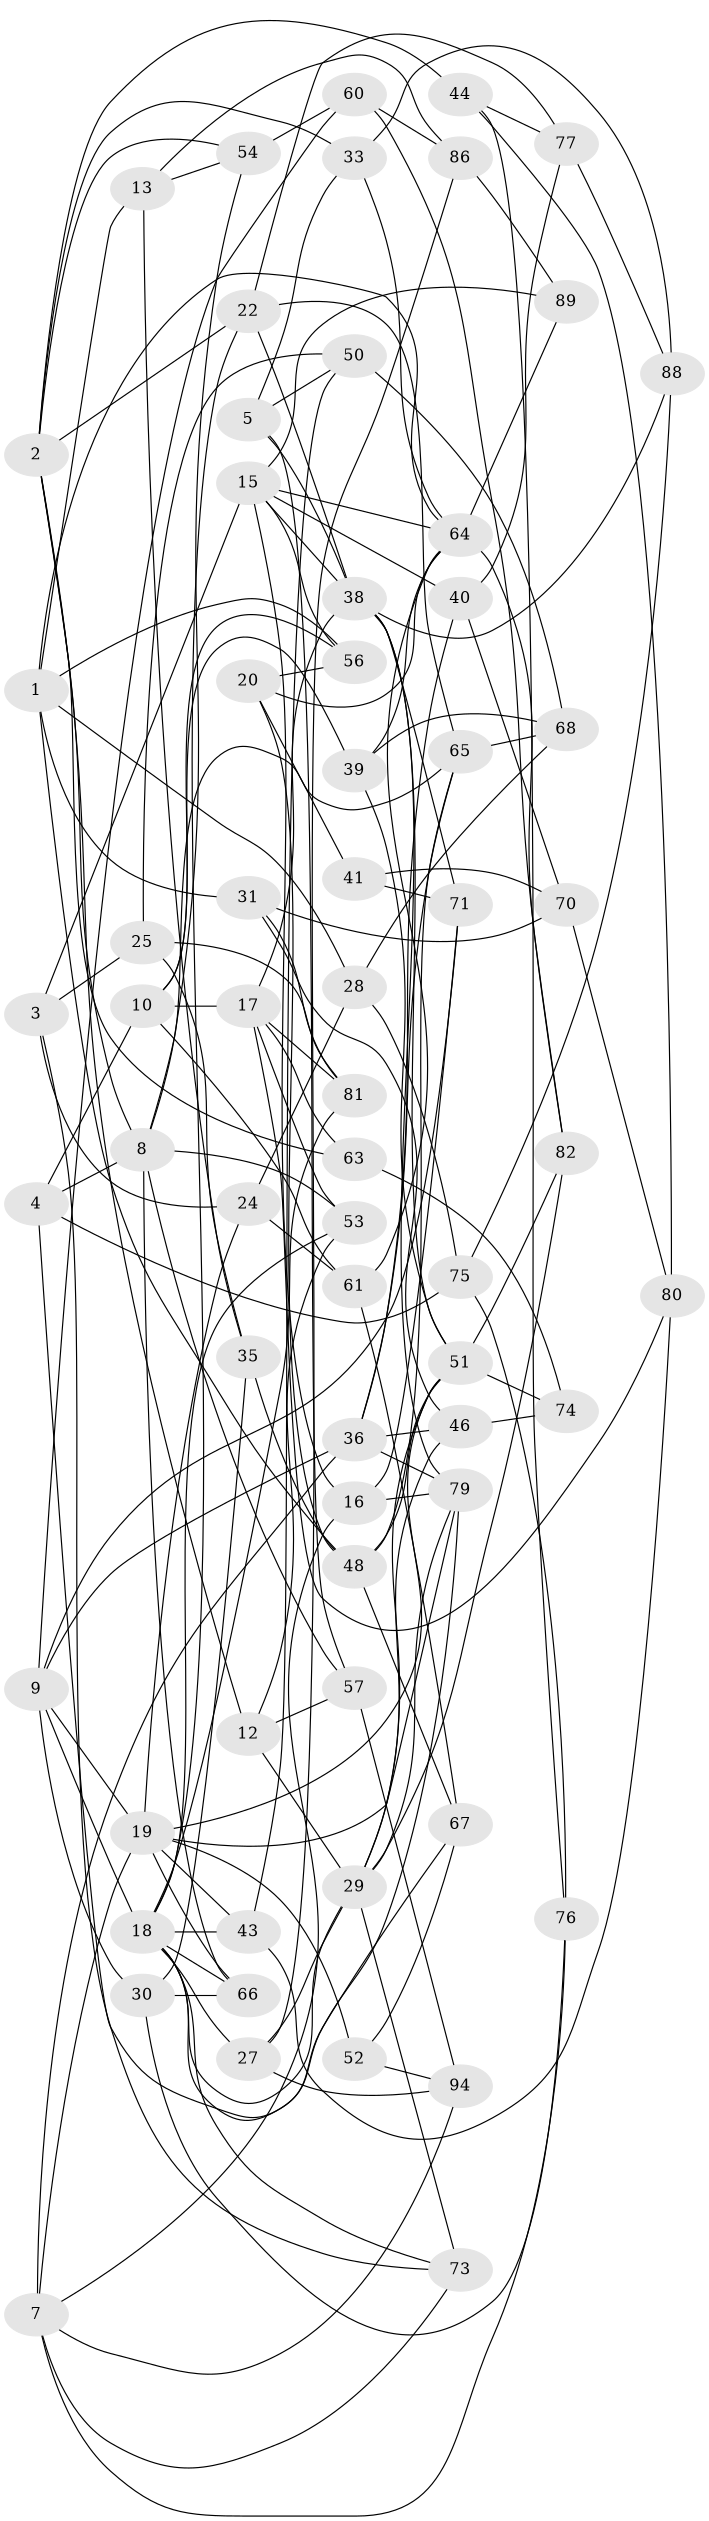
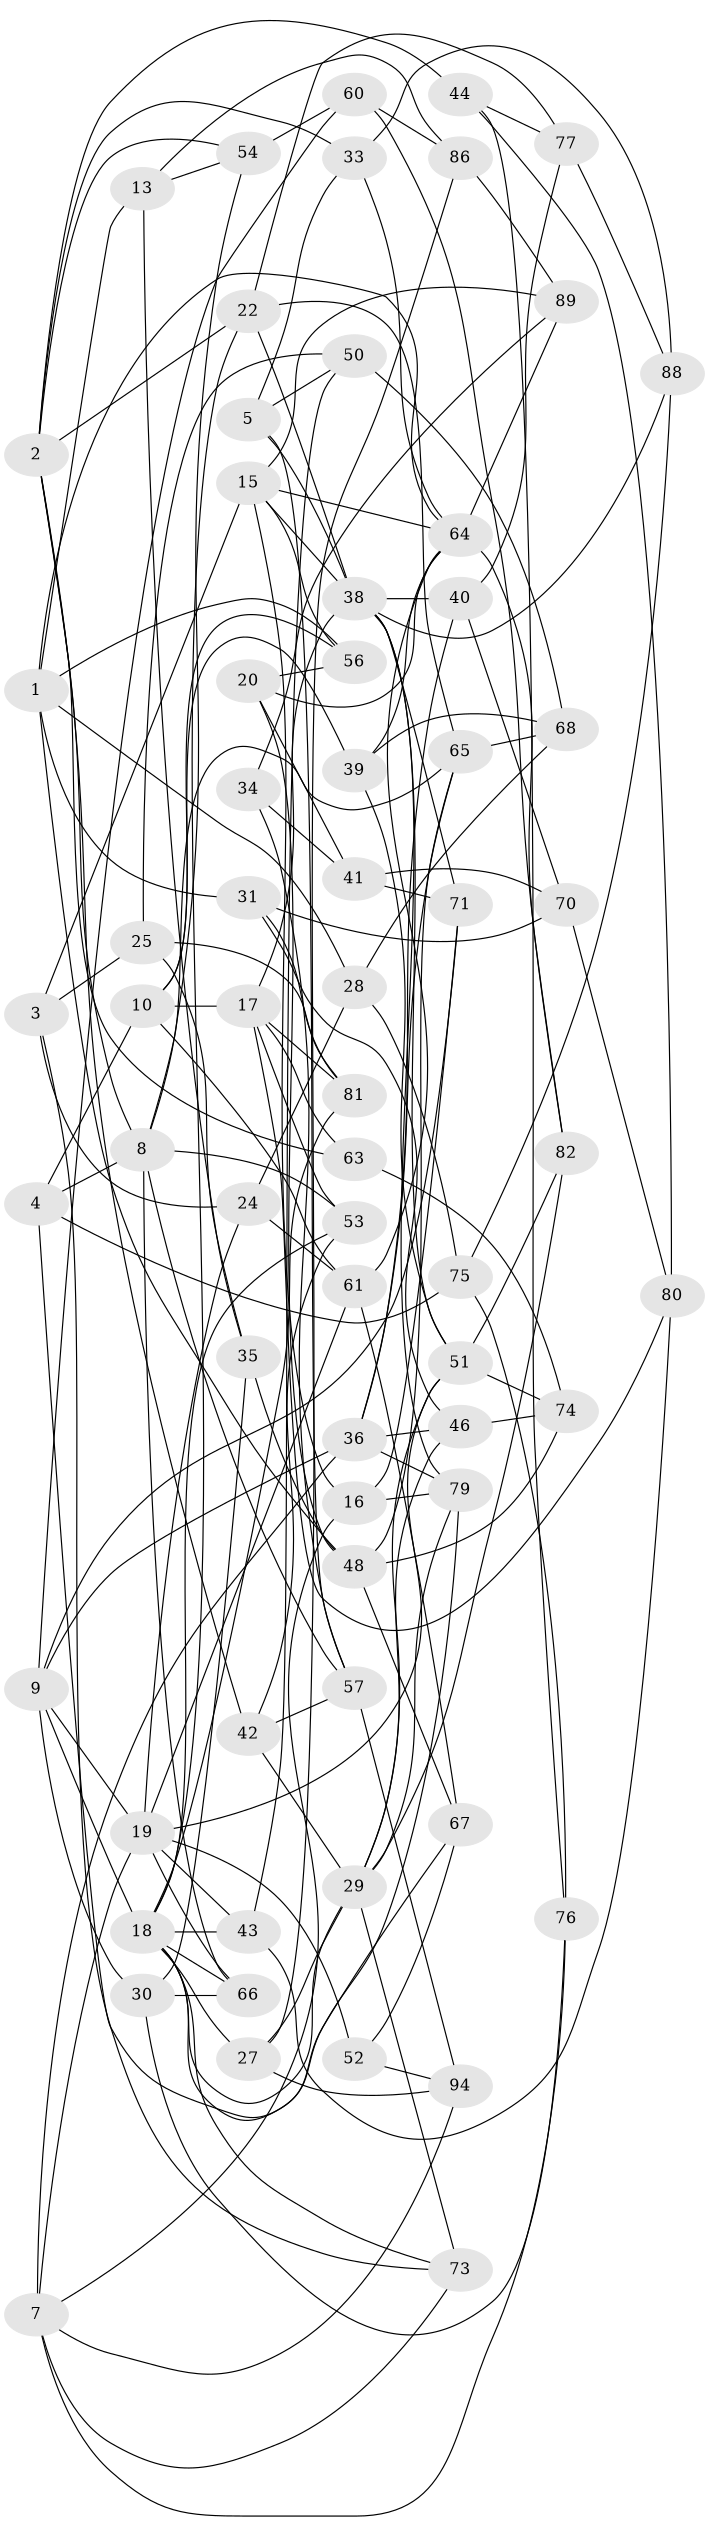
edge "15" -- "40": now "38" -- "40"
node "34": added
edge "51" -- "48": now "74" -- "48"
node "12": label "12" -> "42"
edge "79" -- "19": now "61" -- "19"
